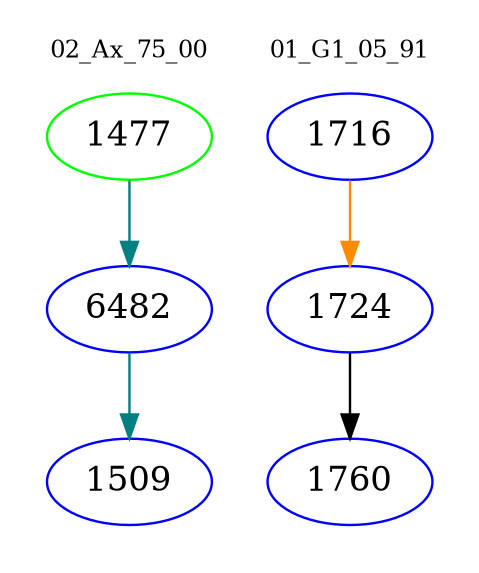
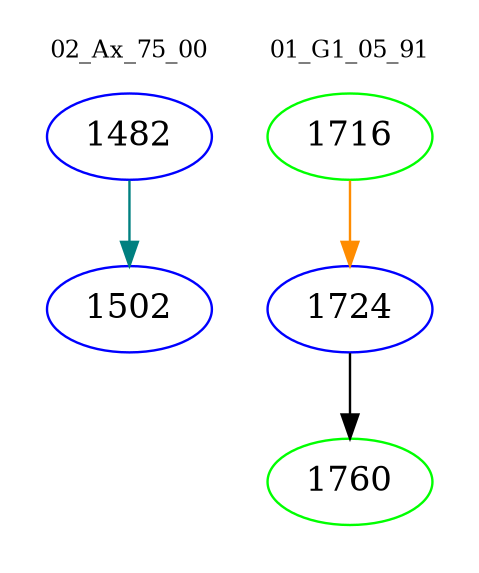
node "1477": removed
node "1716": color blue -> green
node "6482": label "6482" -> "1482"
node "1509": label "1509" -> "1502"
node "1760": color blue -> green
